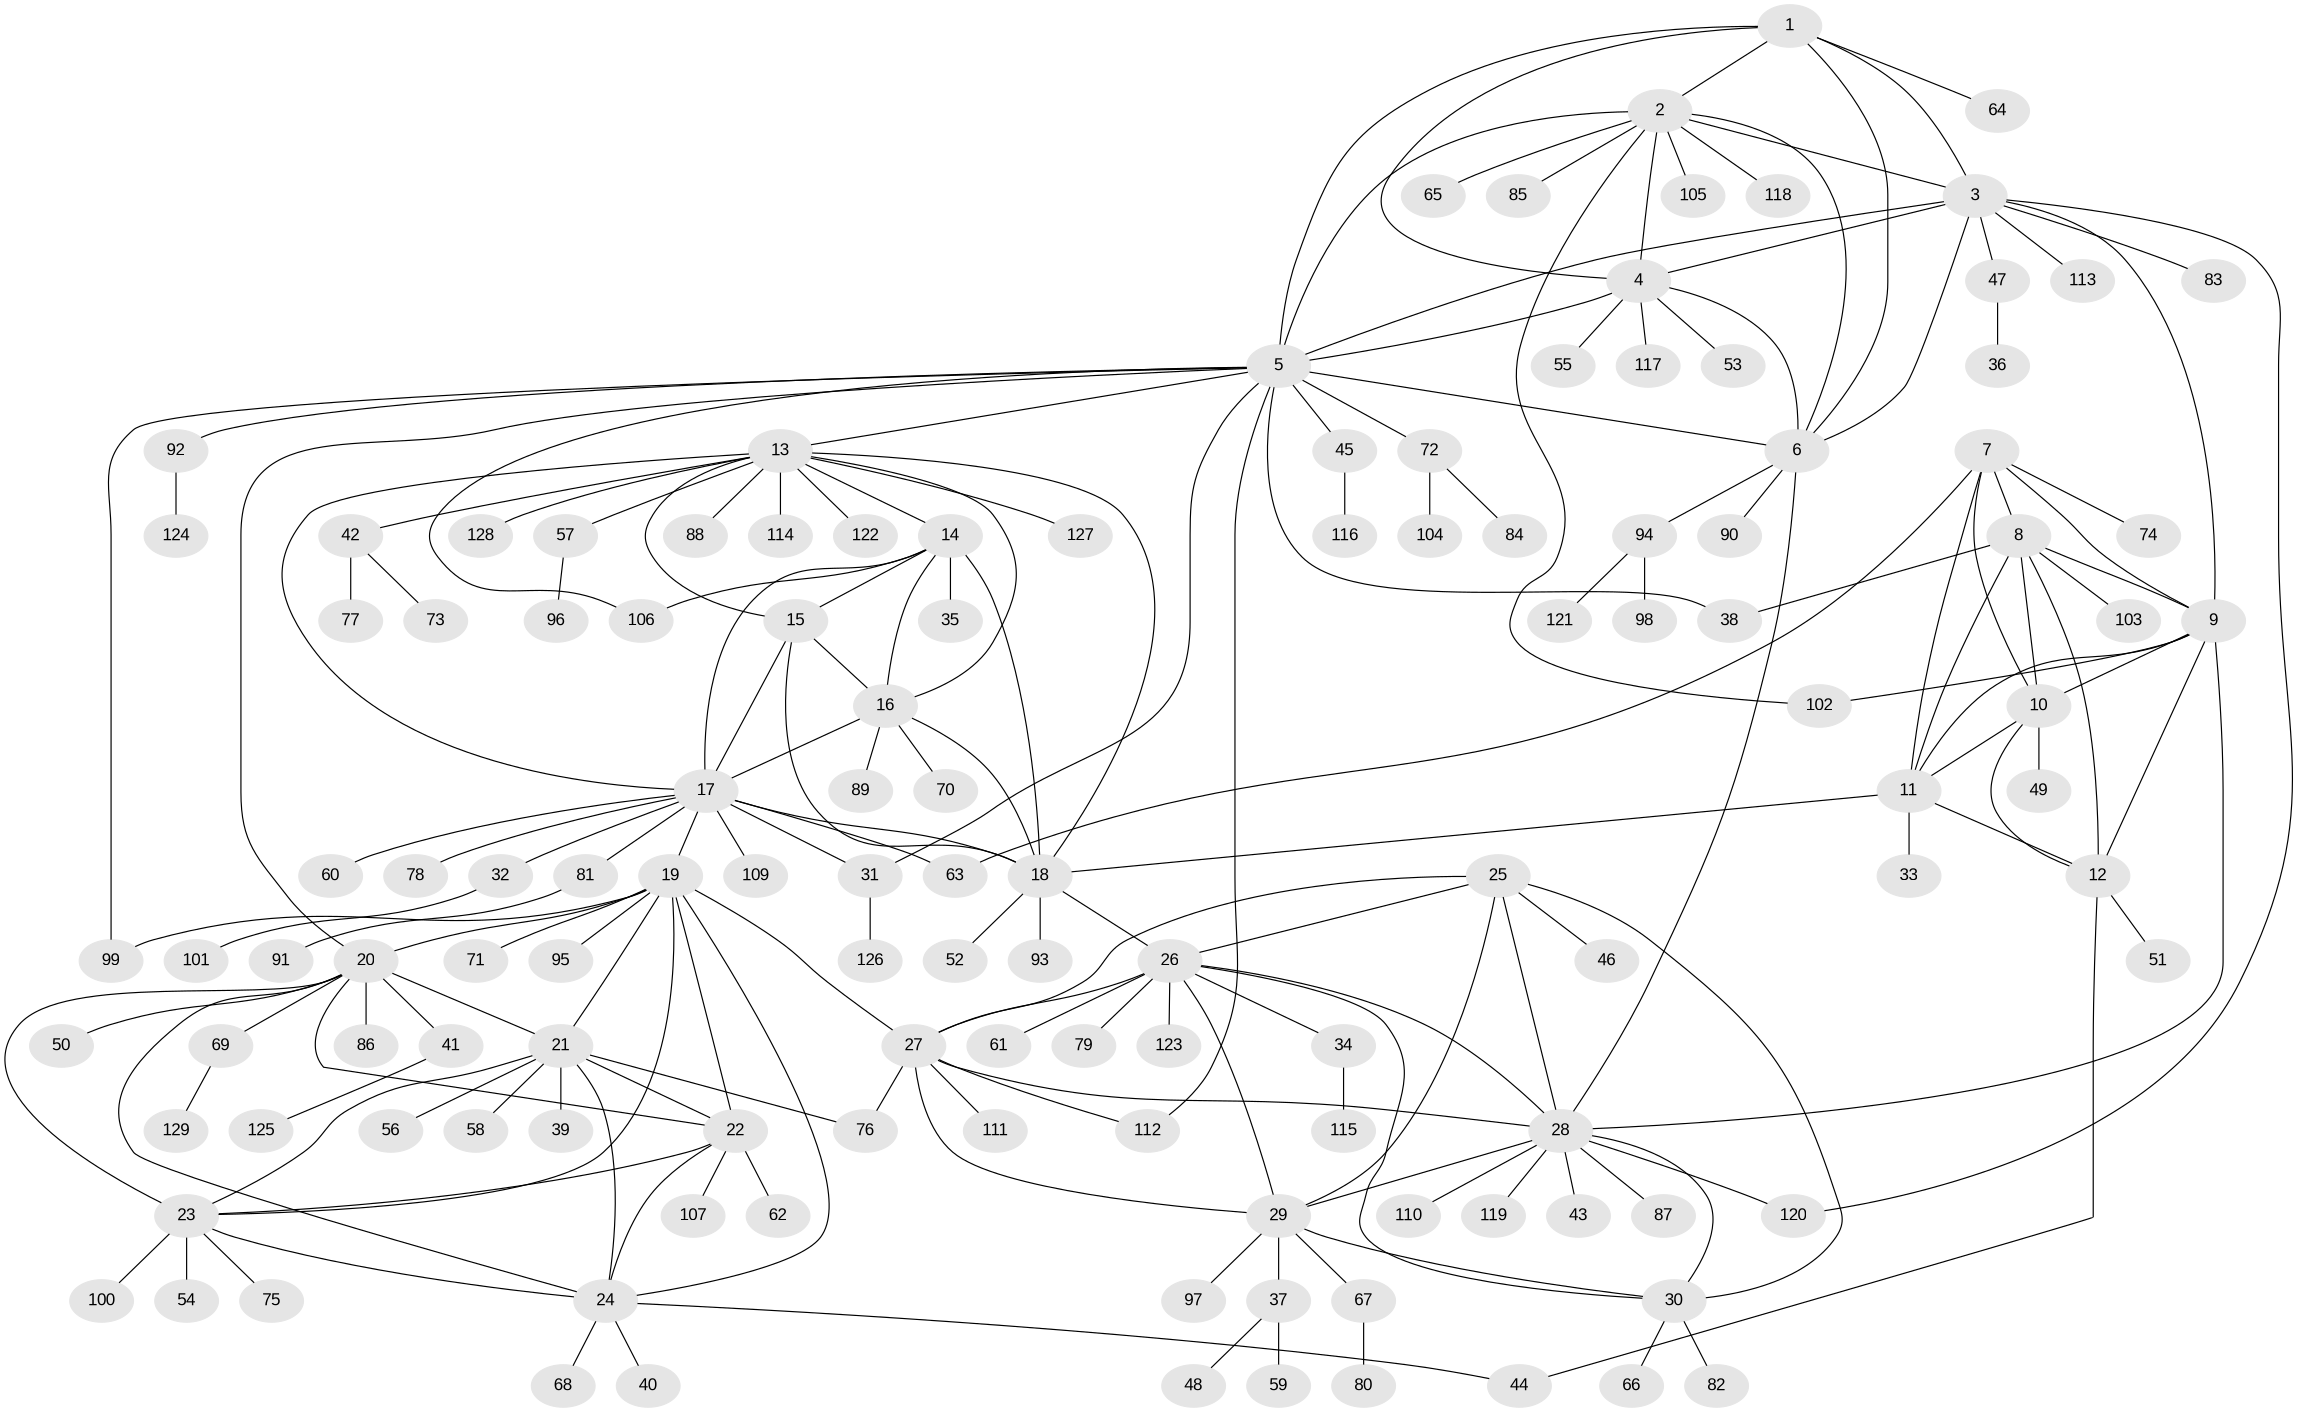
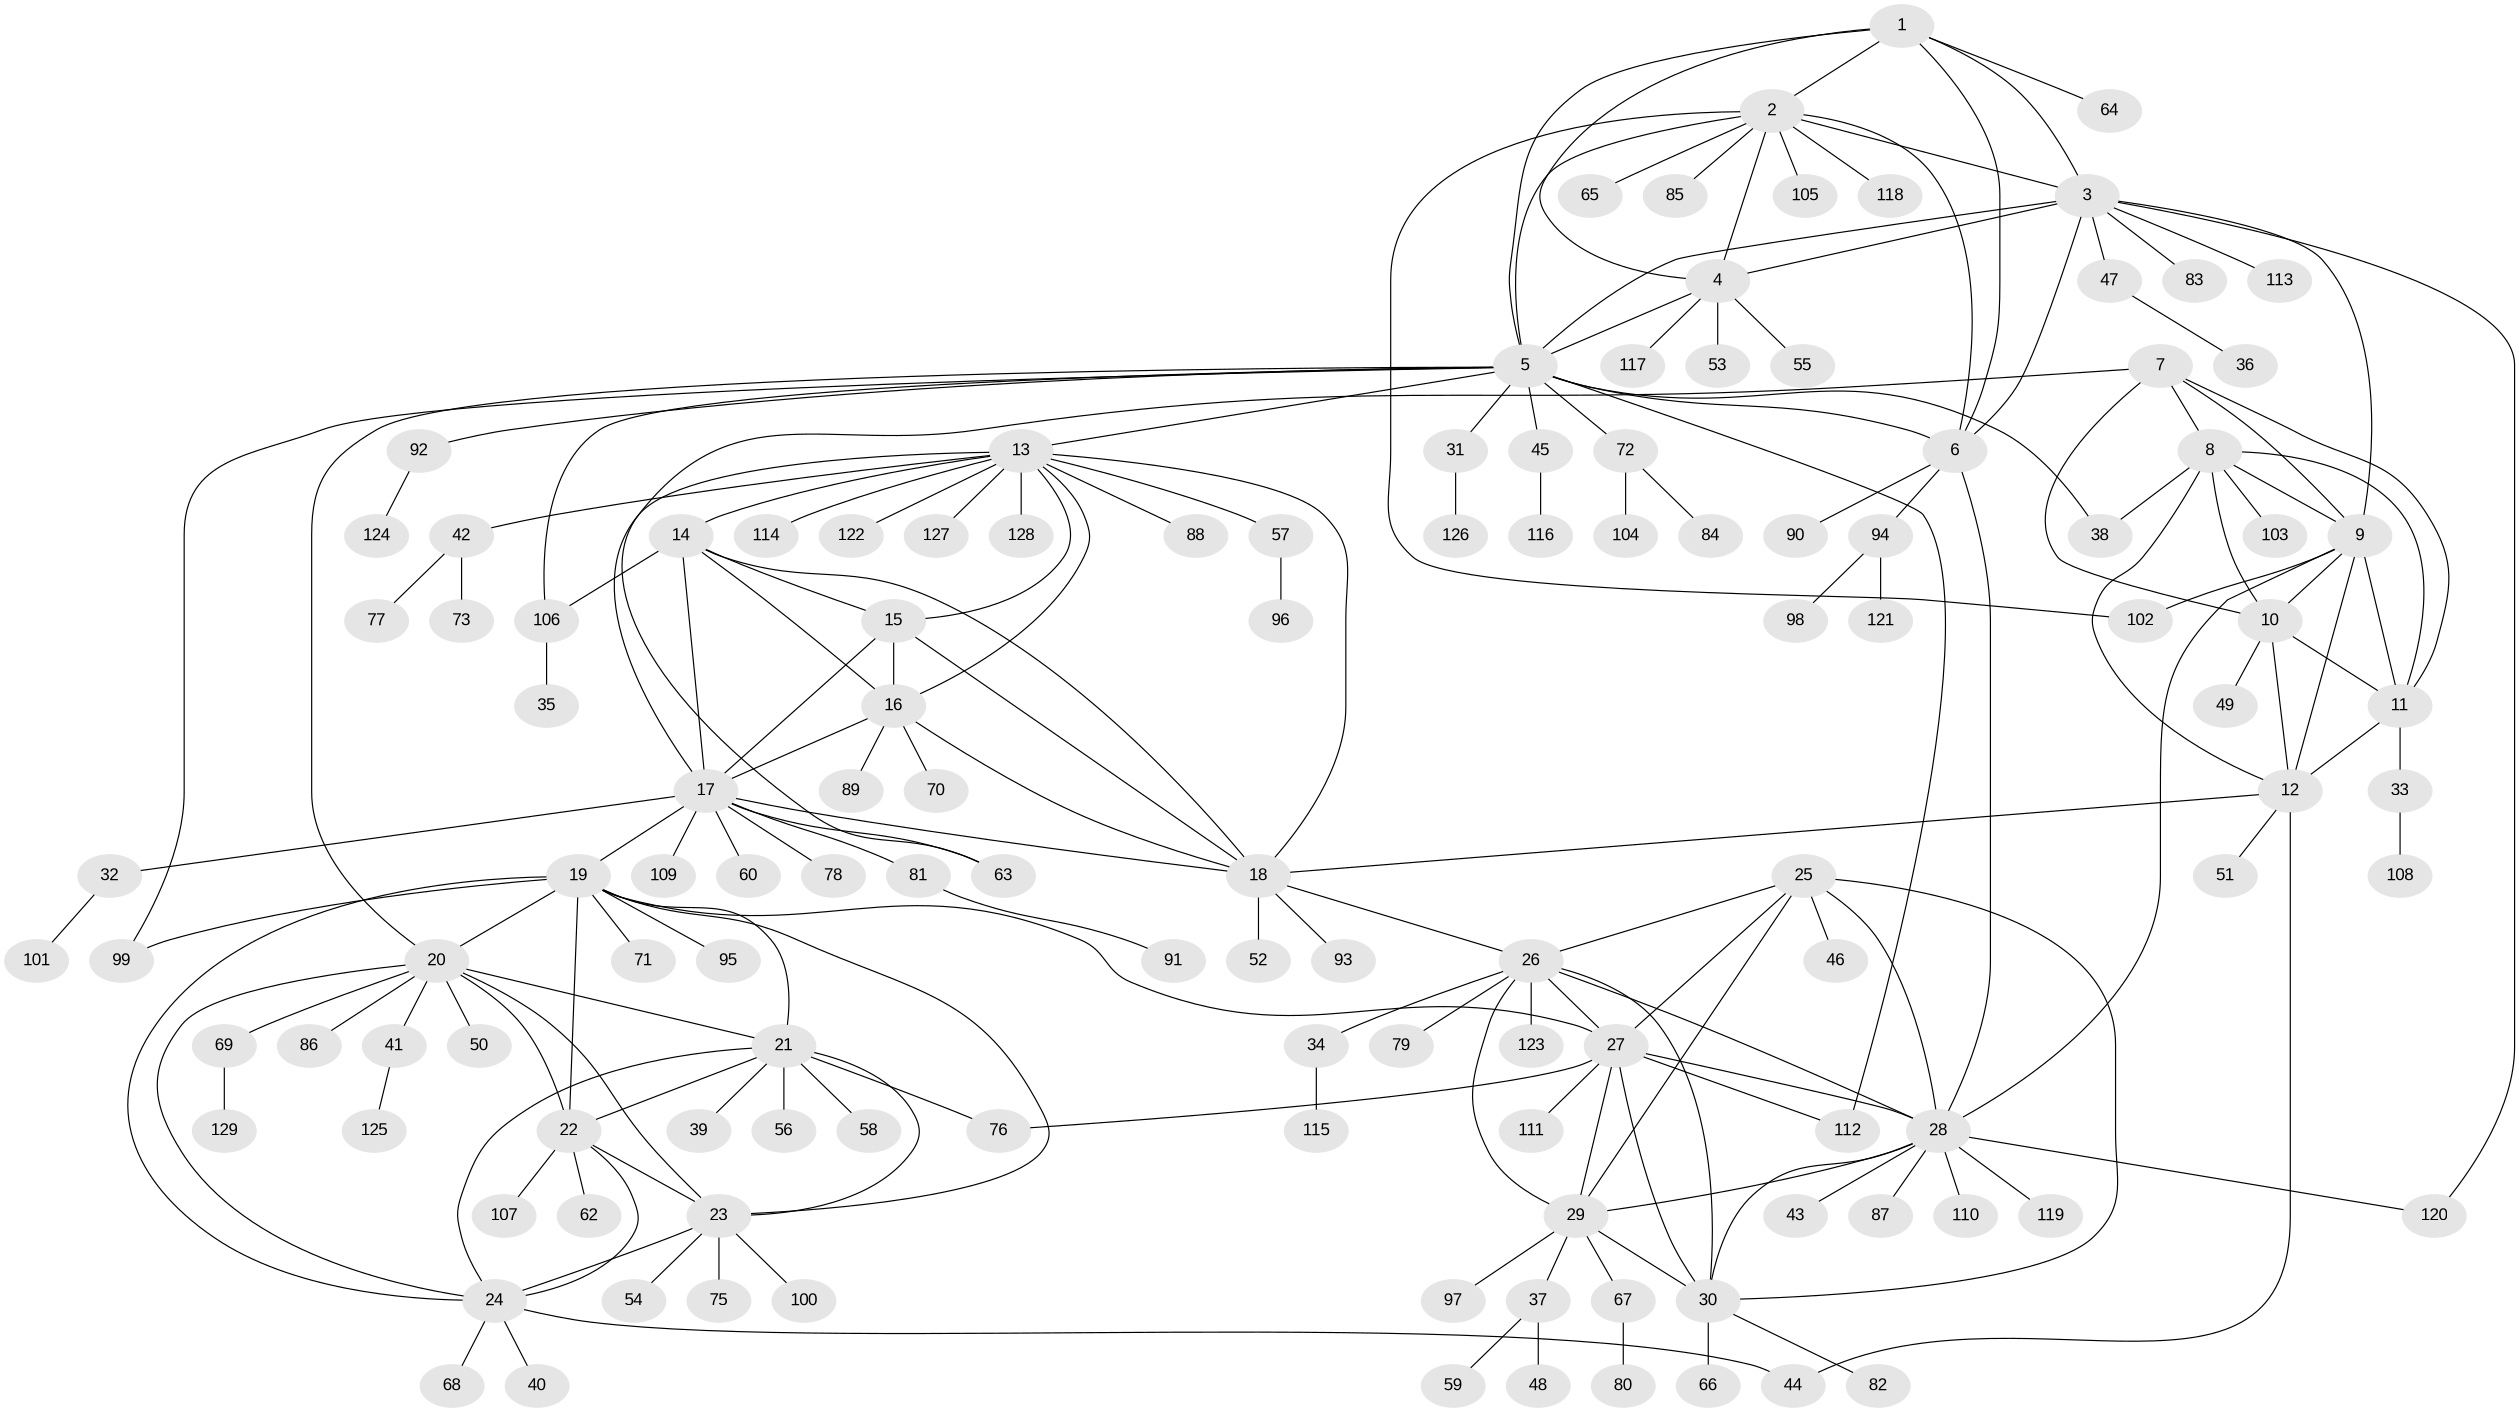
edge "4" -- "6": removed
node "74": removed
edge "14" -- "35": now "106" -- "35"
edge "17" -- "31": removed
edge "11" -- "18": now "12" -- "18"
node "108": added
node "61": removed
edge "27" -- "30": added
